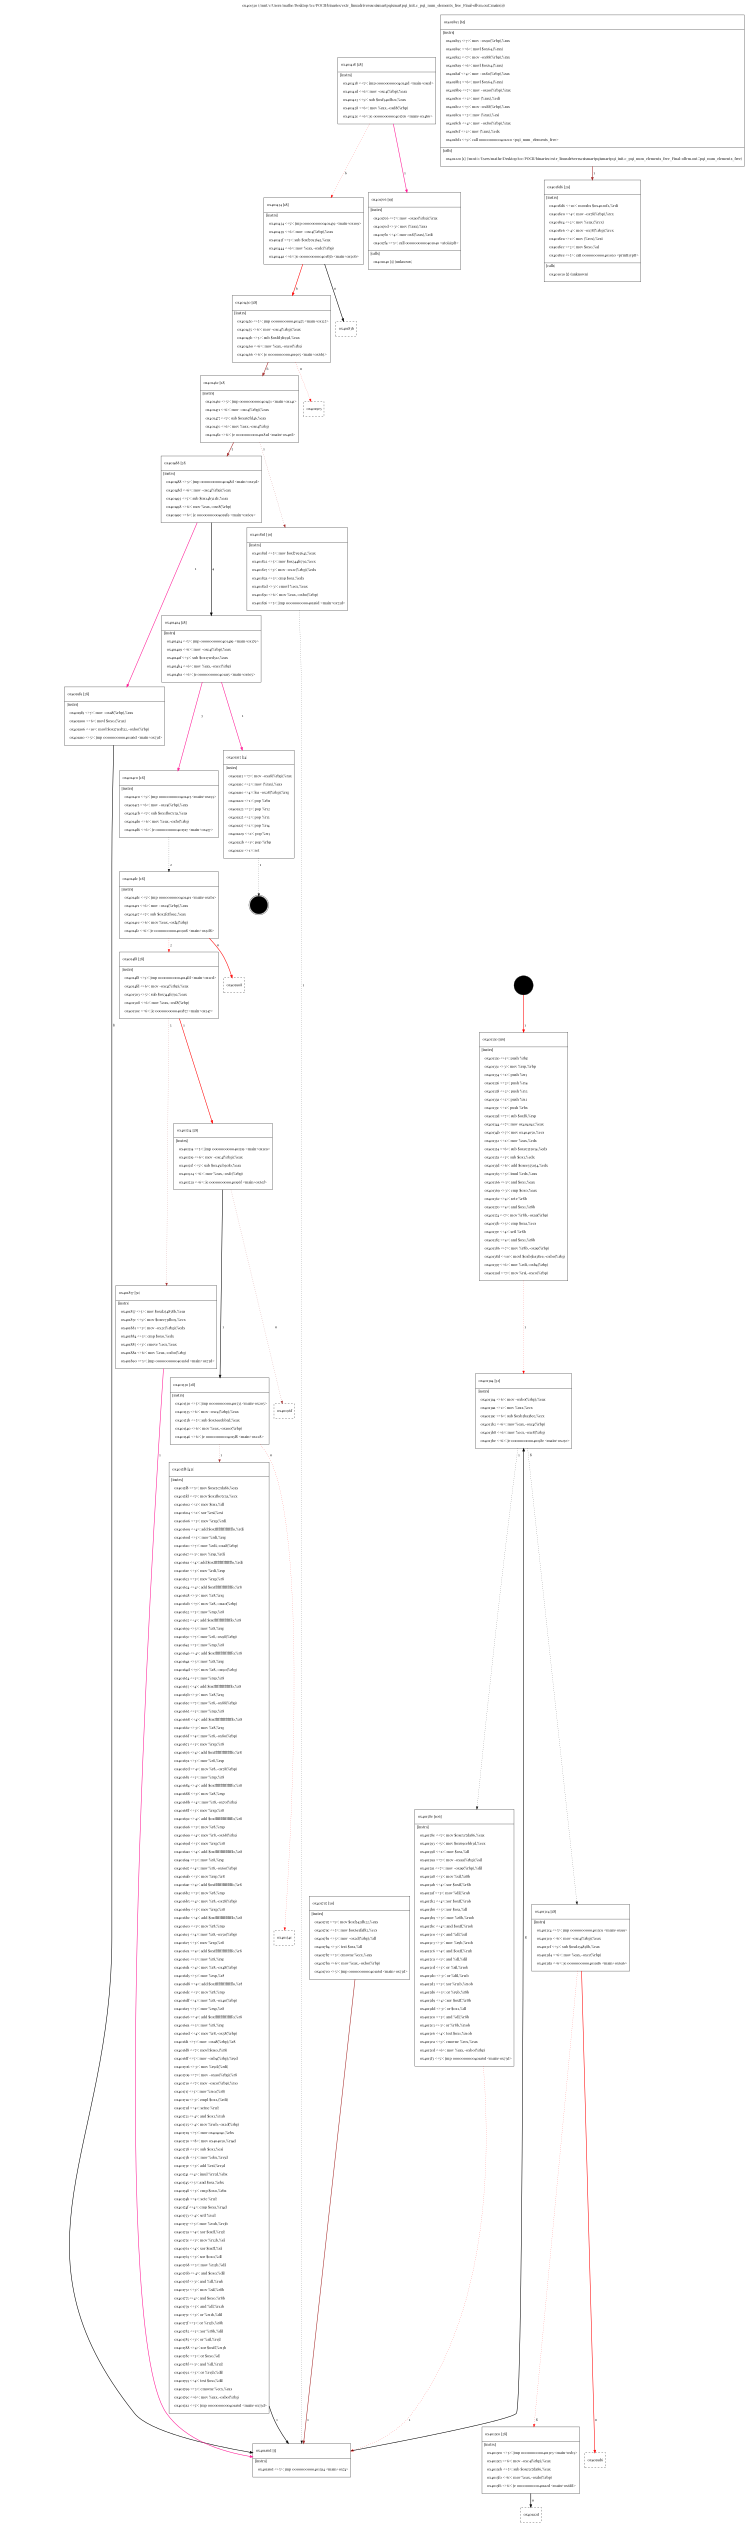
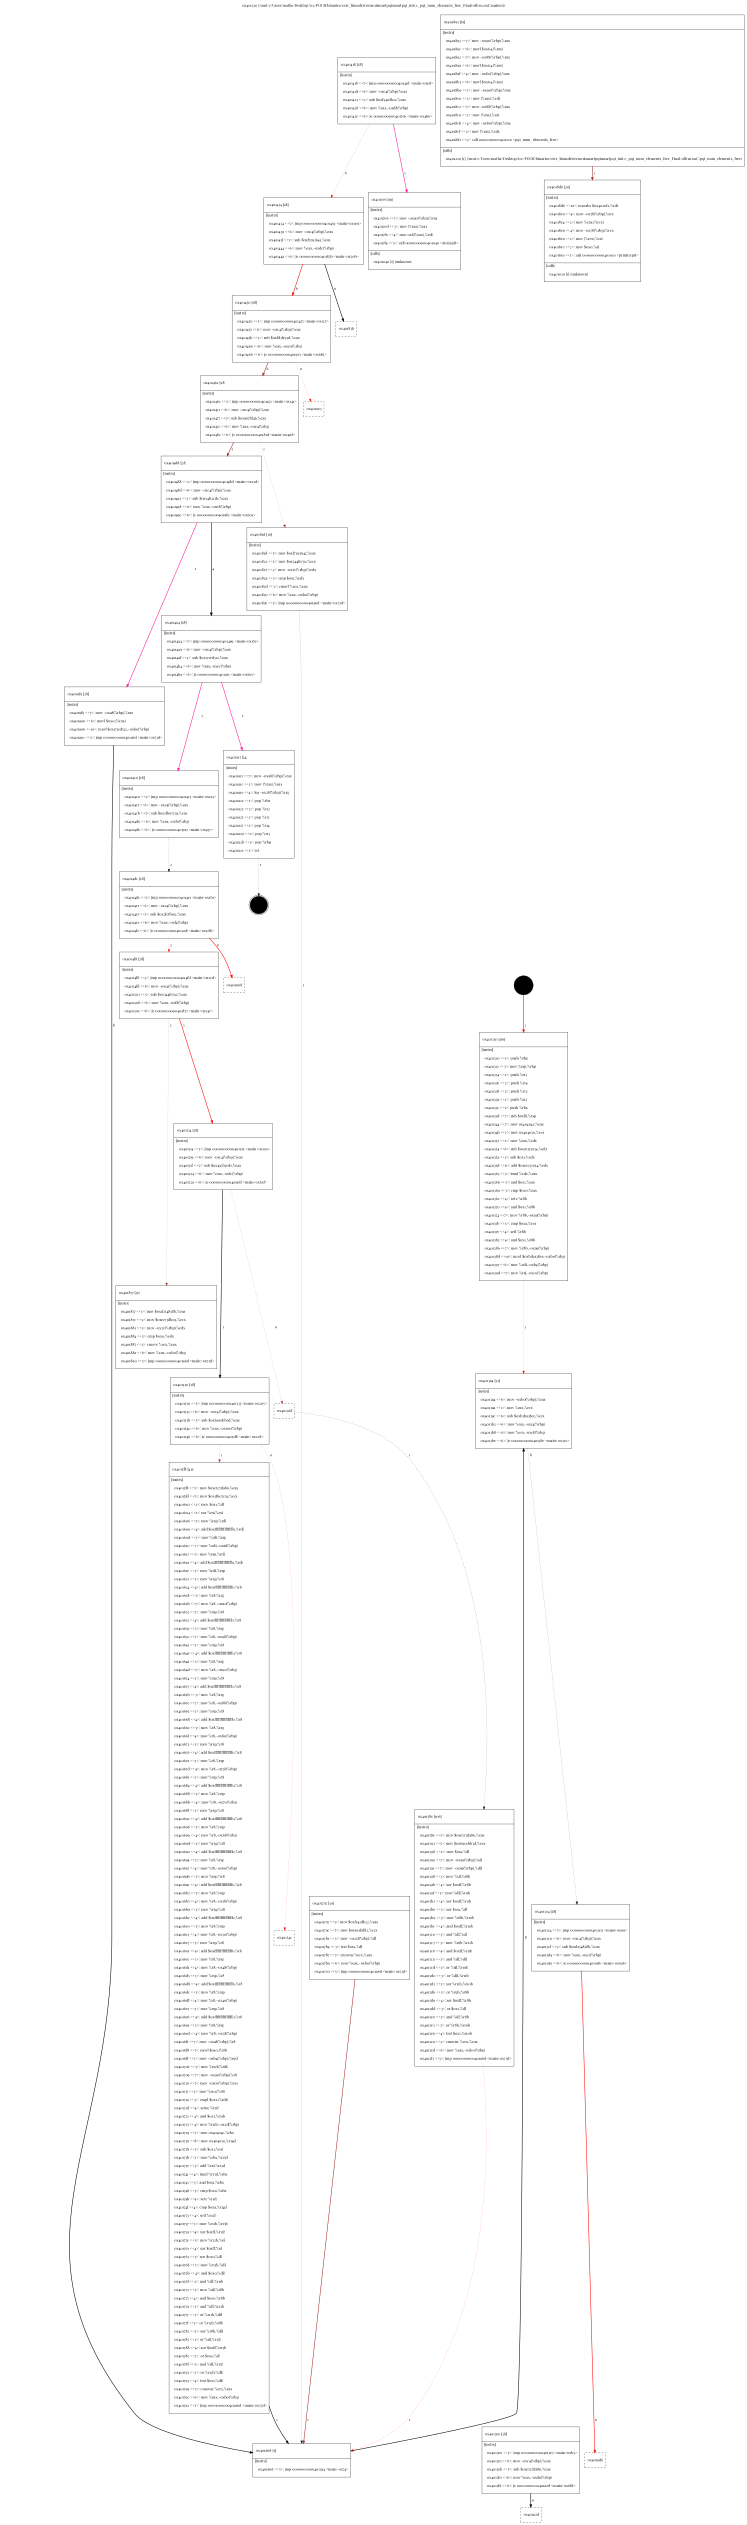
edge "0x4013a4 [32]" -> "0x40158e [106]": now "0x40196f" -> "0x40158e [106]"
edge "0x401877 [30]" -> "0x401a6d [5]": removed, label "1"
edge "0x4013c4 [28]" -> "0x4013e0 [28]": removed, label "8"
